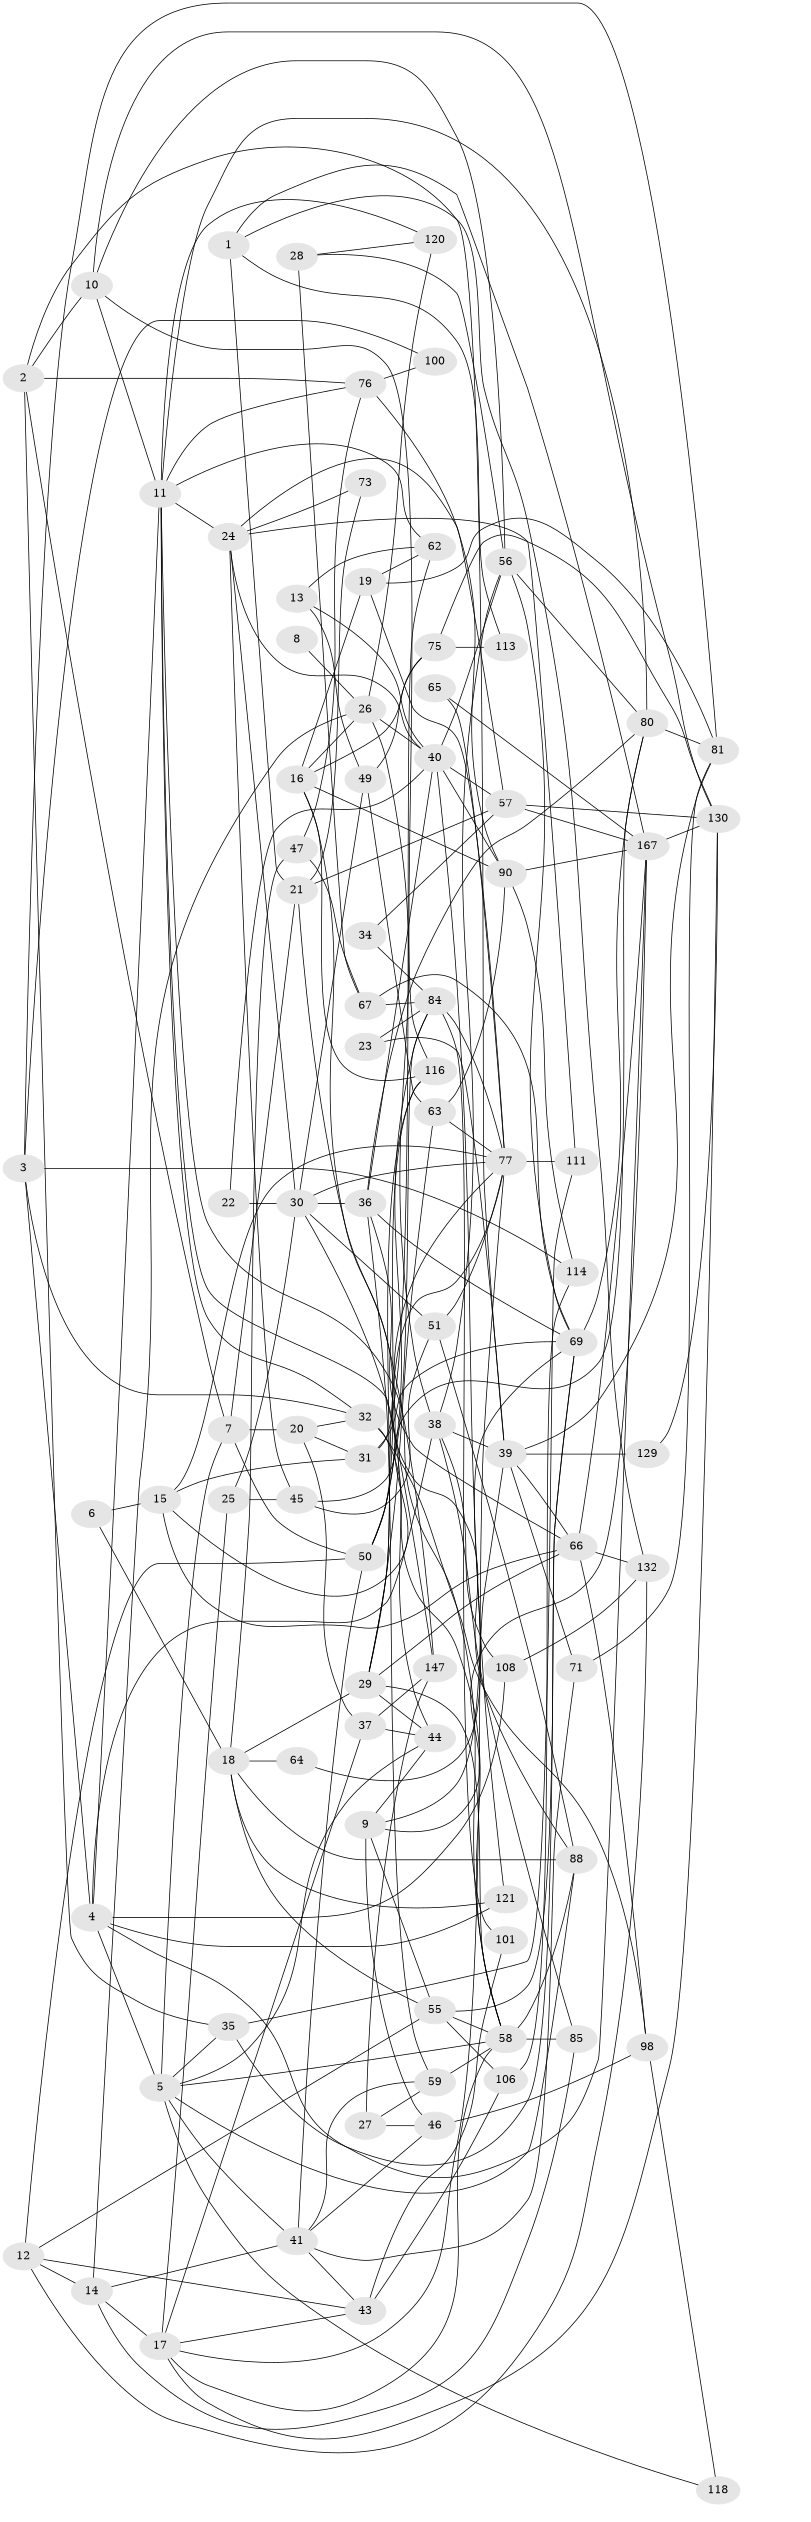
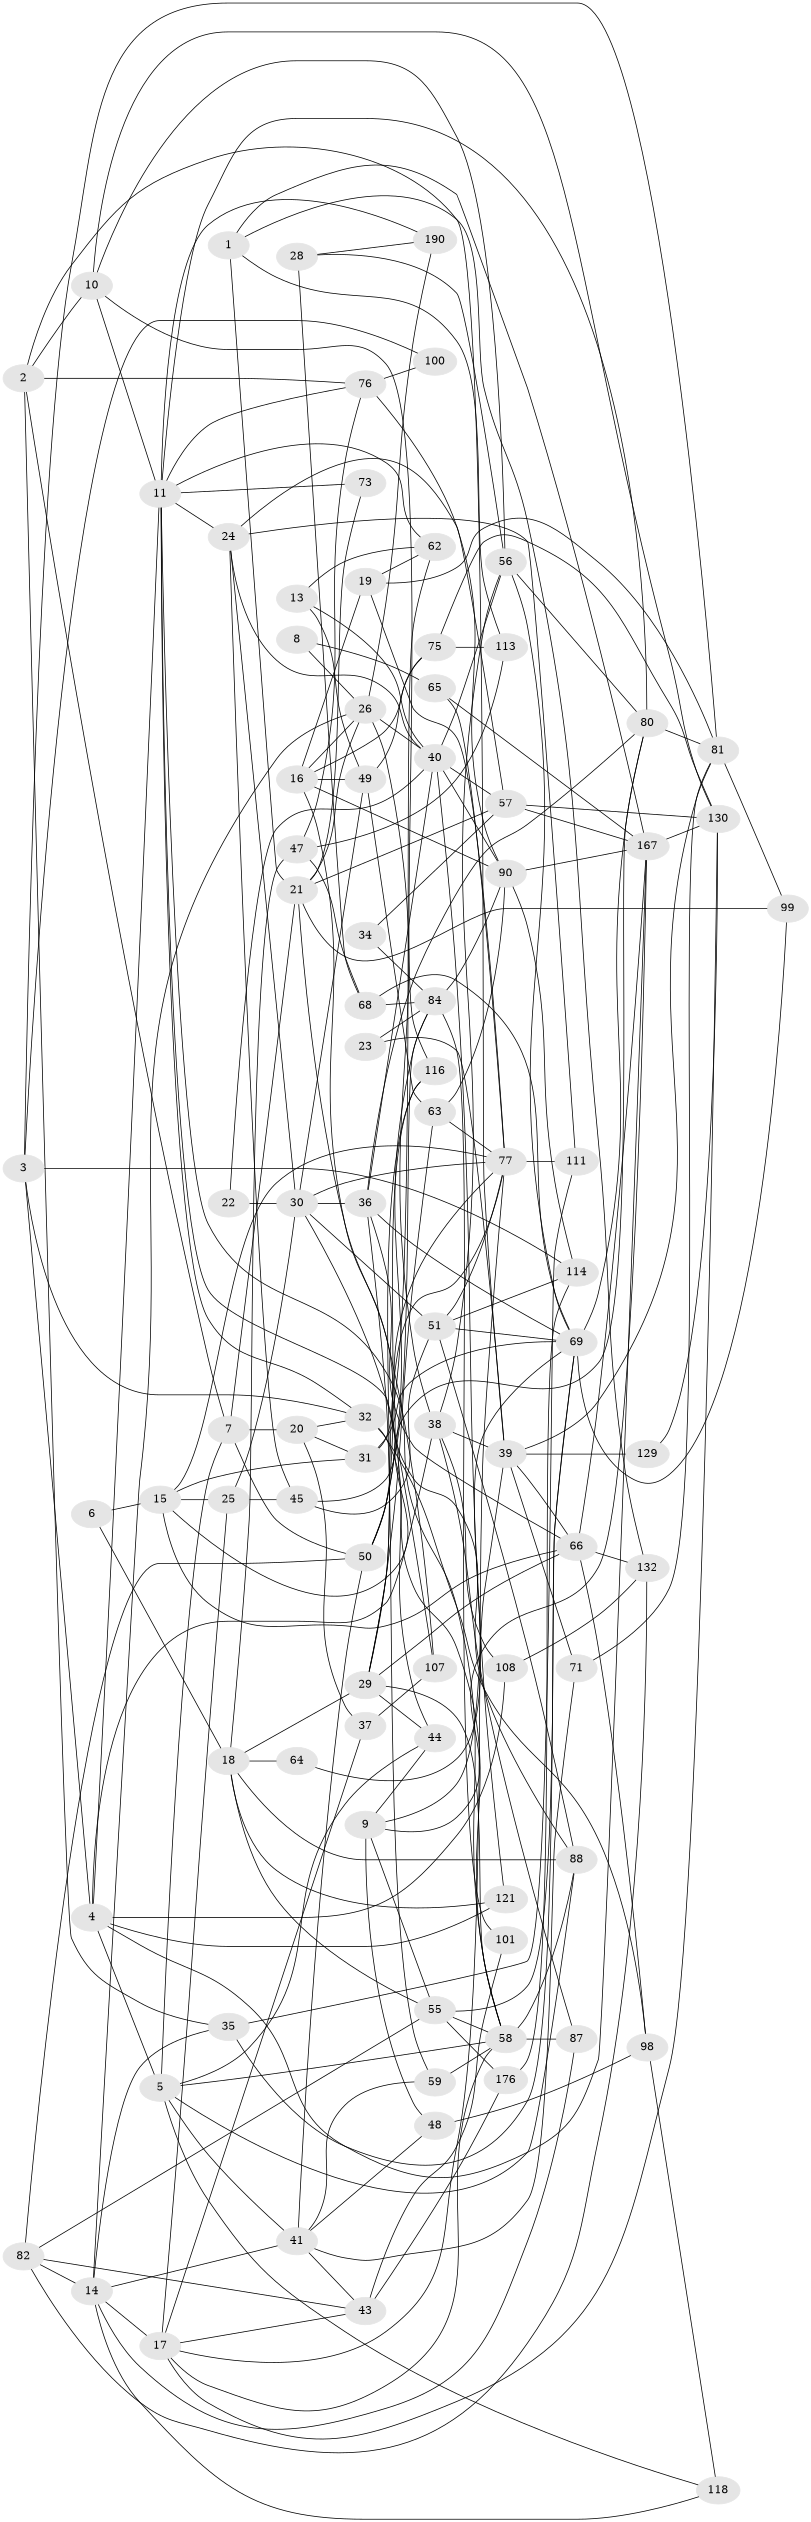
node "120": label "120" -> "190"
edge "73" -- "24": now "73" -- "11"
edge "8" -- "65": added
edge "26" -- "21": added
edge "113" -- "47": added
node "99": added
edge "16" -- "116": now "16" -- "49"
node "67": label "67" -> "68"
edge "84" -- "77": now "84" -- "90"
edge "114" -- "51": added
edge "51" -- "69": added
edge "15" -- "25": added
node "147": label "147" -> "107"
edge "37" -- "44": removed
node "85": label "85" -> "87"
edge "35" -- "5": now "35" -- "14"
node "106": label "106" -> "176"
node "27": removed
node "46": label "46" -> "48"
node "12": label "12" -> "82"
edge "14" -- "118": added
